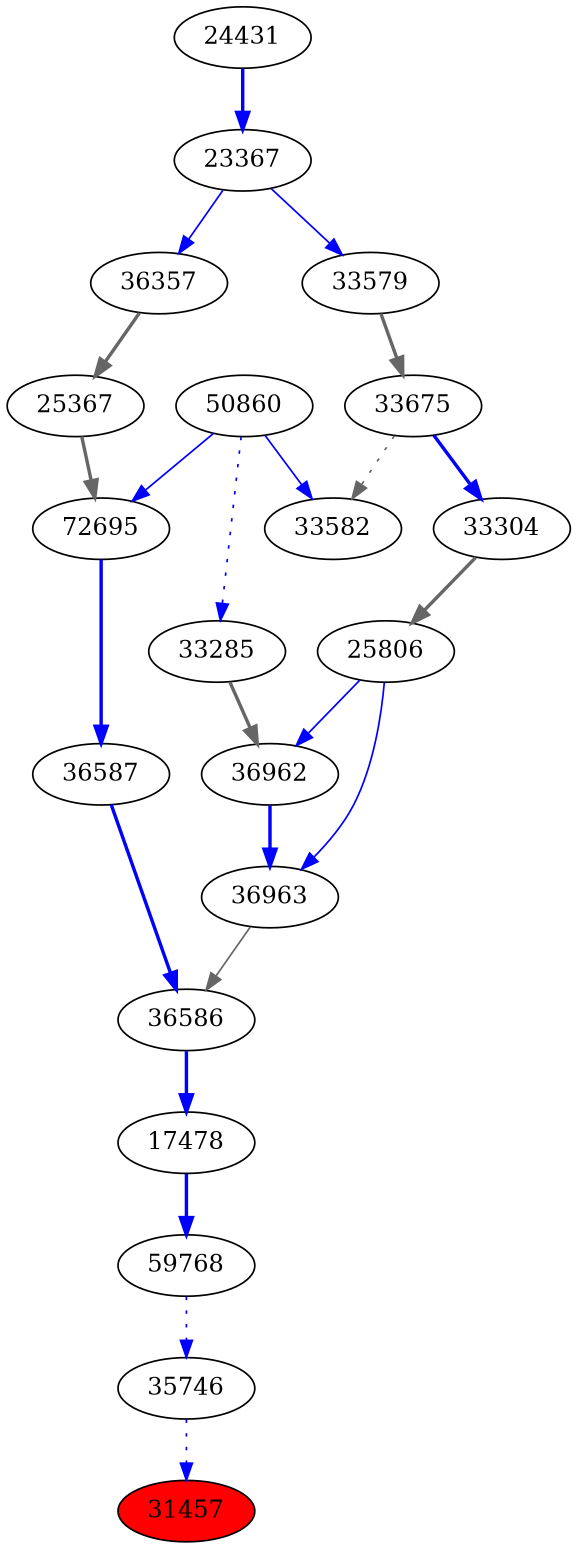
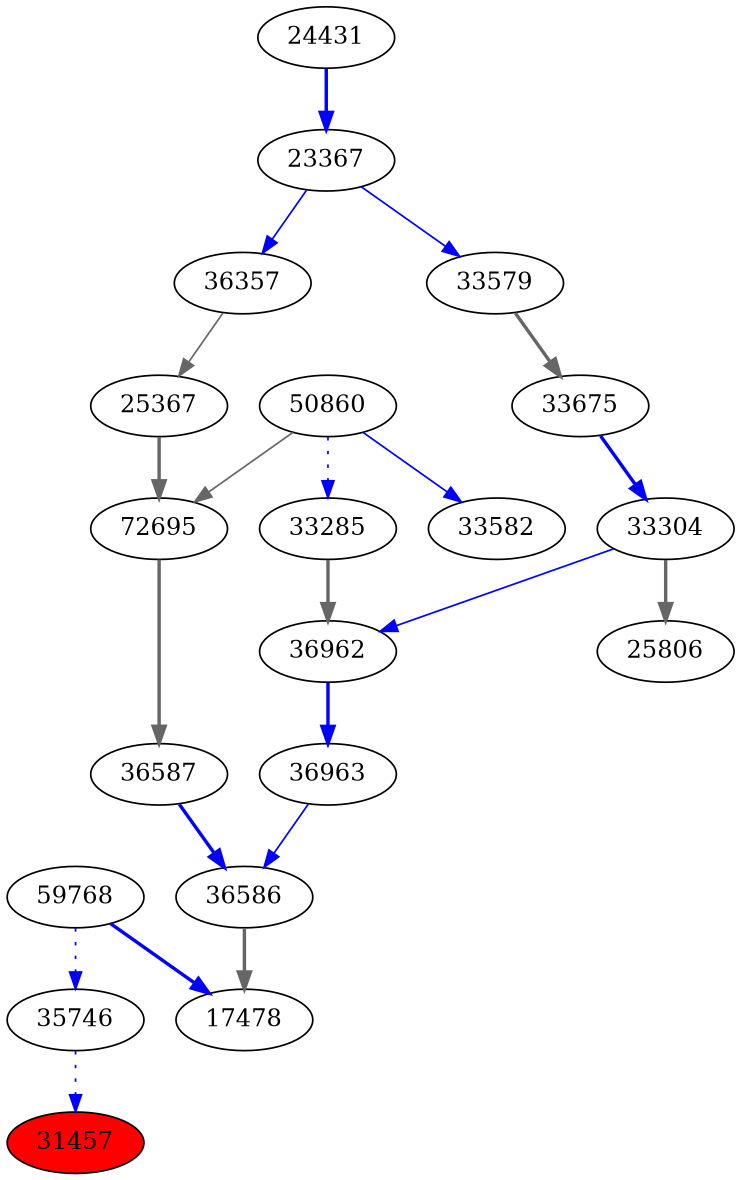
edge "36357" -> "25367": style bold -> solid
edge "33675" -> "33582": removed
edge "50860" -> "72695": color blue -> gray40
edge "72695" -> "36587": color blue -> gray40
edge "25806" -> "36962": now "33304" -> "36962"
edge "25806" -> "36963": removed
edge "36963" -> "36586": color gray40 -> blue
edge "36586" -> "17478": color blue -> gray40
edge "17478" -> "59768": reversed
